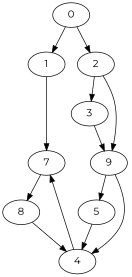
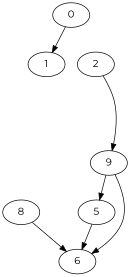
edge "0" -> "2": removed
node "3": removed
node "7": removed
node "4": label "4" -> "6"
